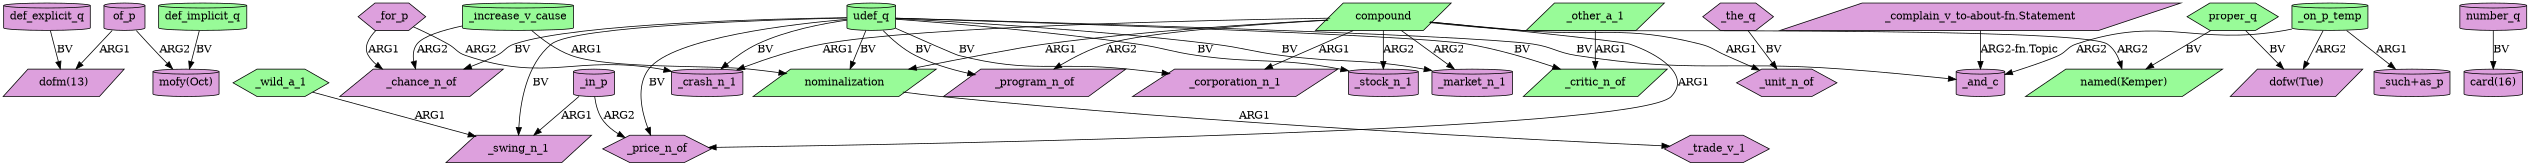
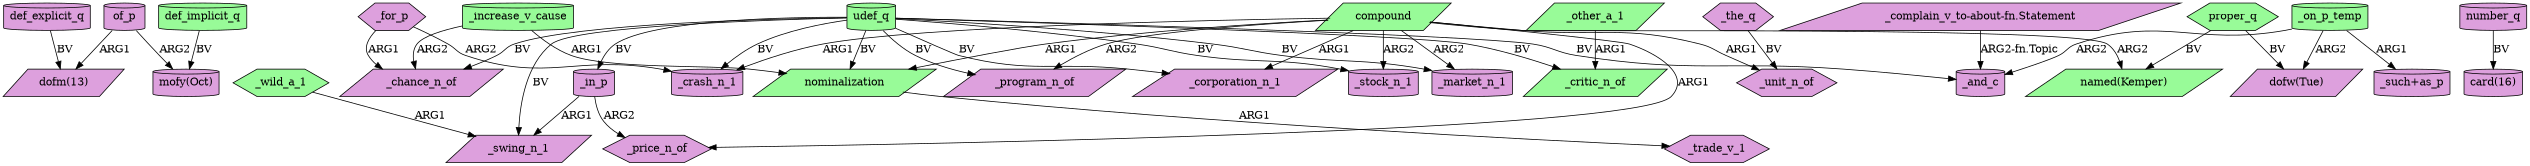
edge "udef_q" -> "_price_n_of": now "udef_q" -> "_in_p"
